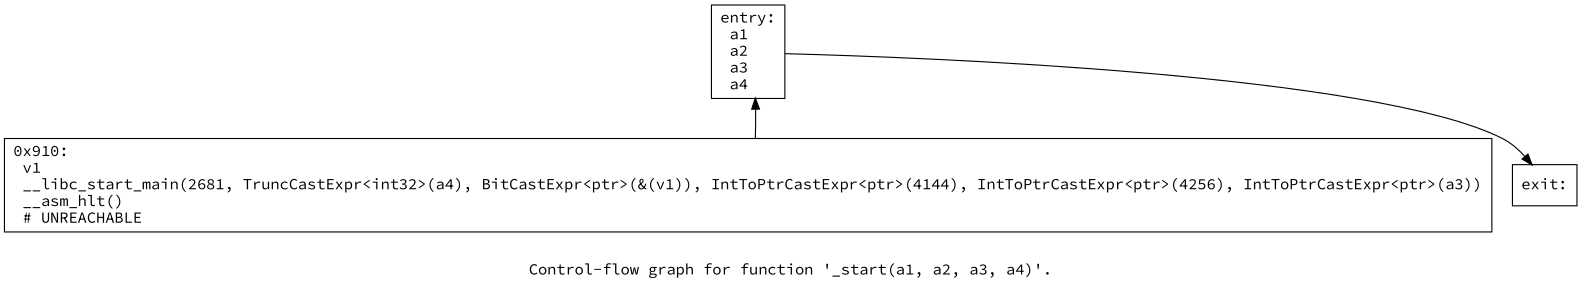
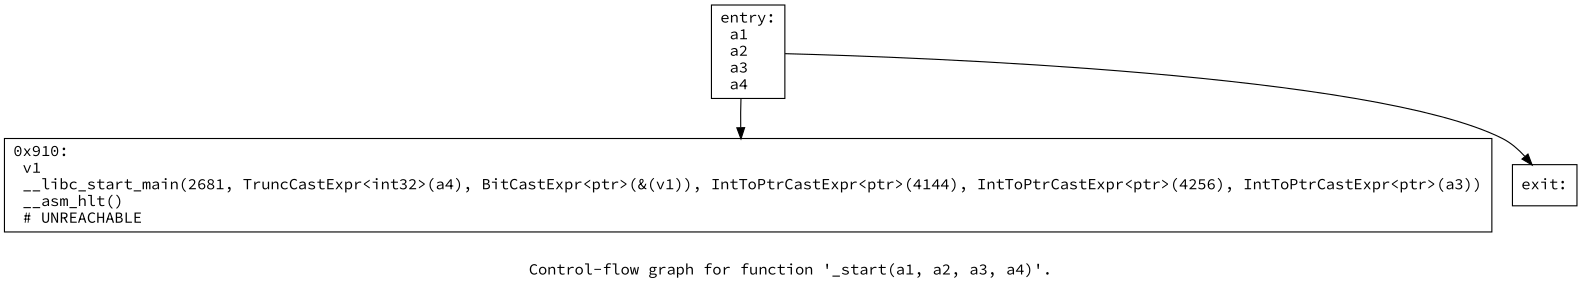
edge "0x910:" -> "entry:": reversed
